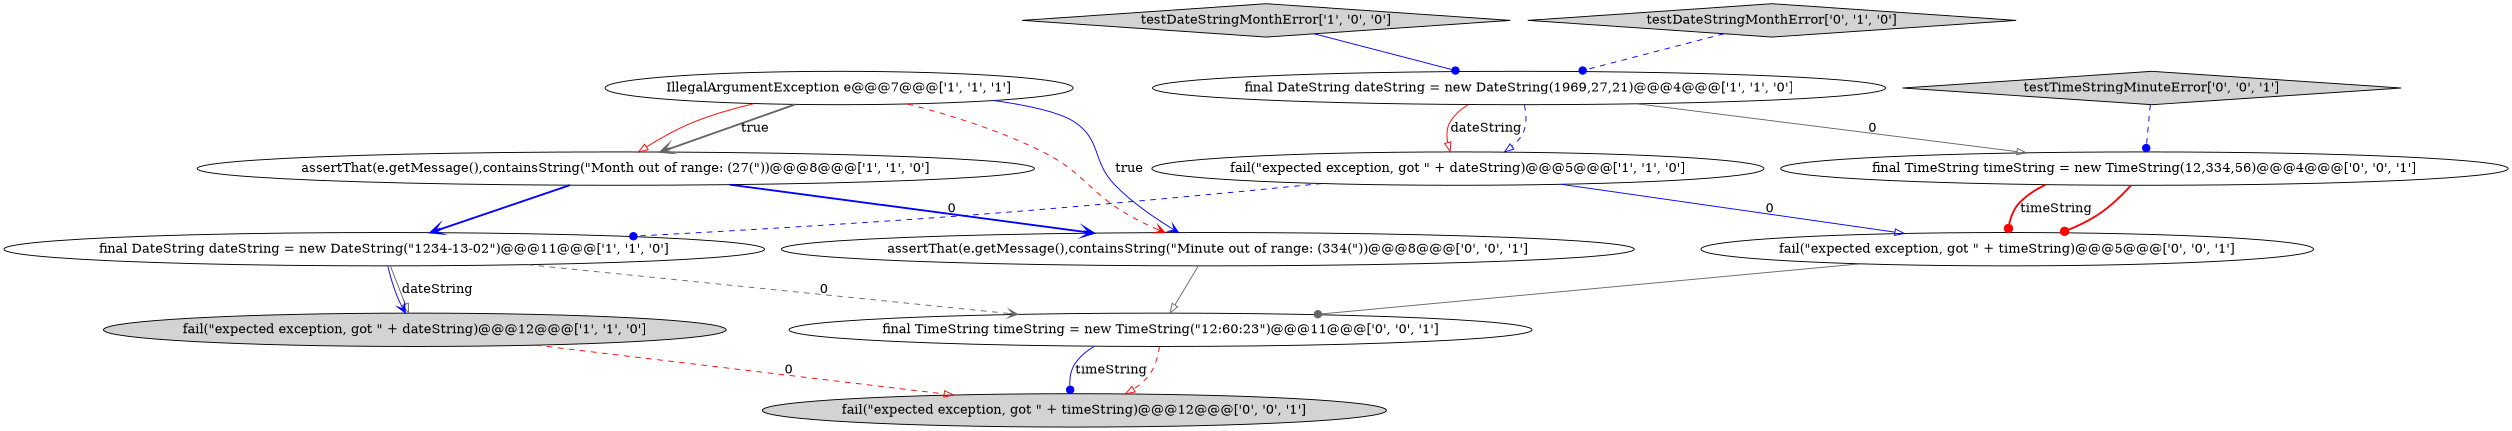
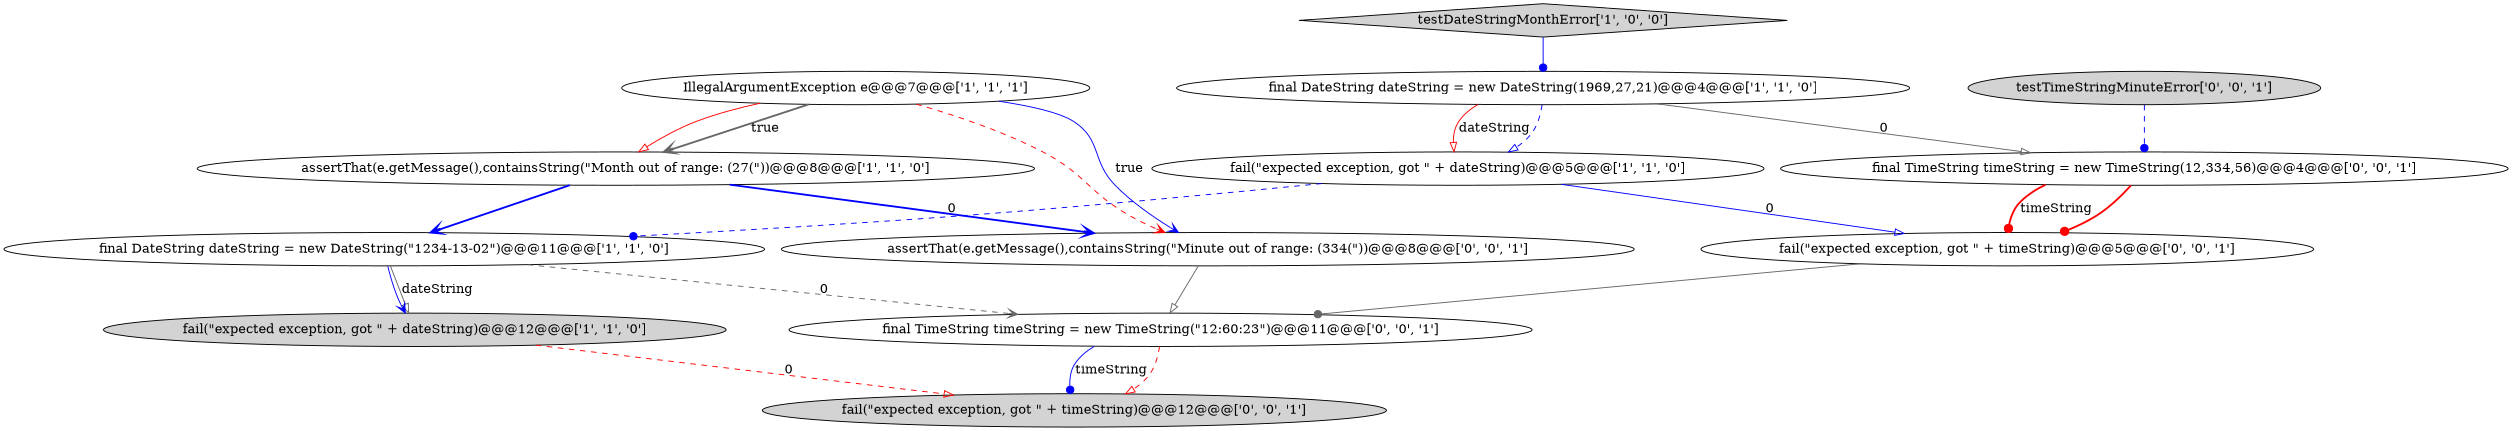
node "testDateStringMonthError['0', '1', '0']": removed
node "testTimeStringMinuteError['0', '0', '1']": shape diamond -> ellipse
